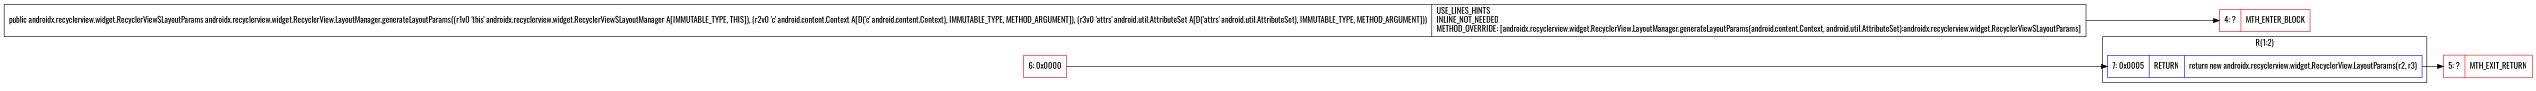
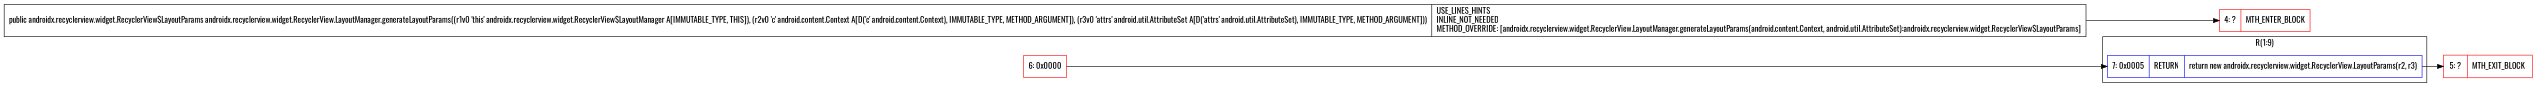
cluster "R(1:2)": label "R(1:2)" -> "R(1:9)"
node "5: ?": text "MTH_EXIT_RETURN" -> "MTH_EXIT_BLOCK"
